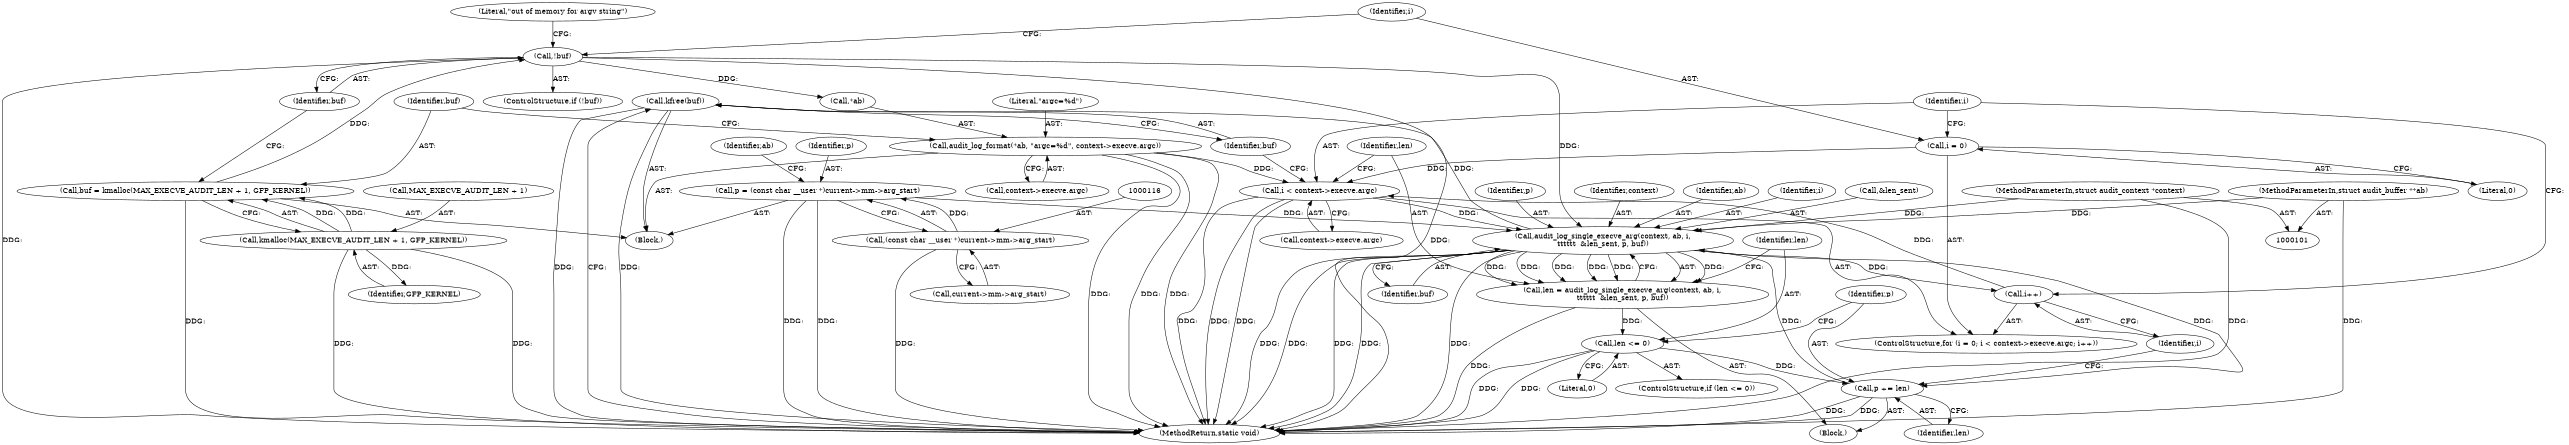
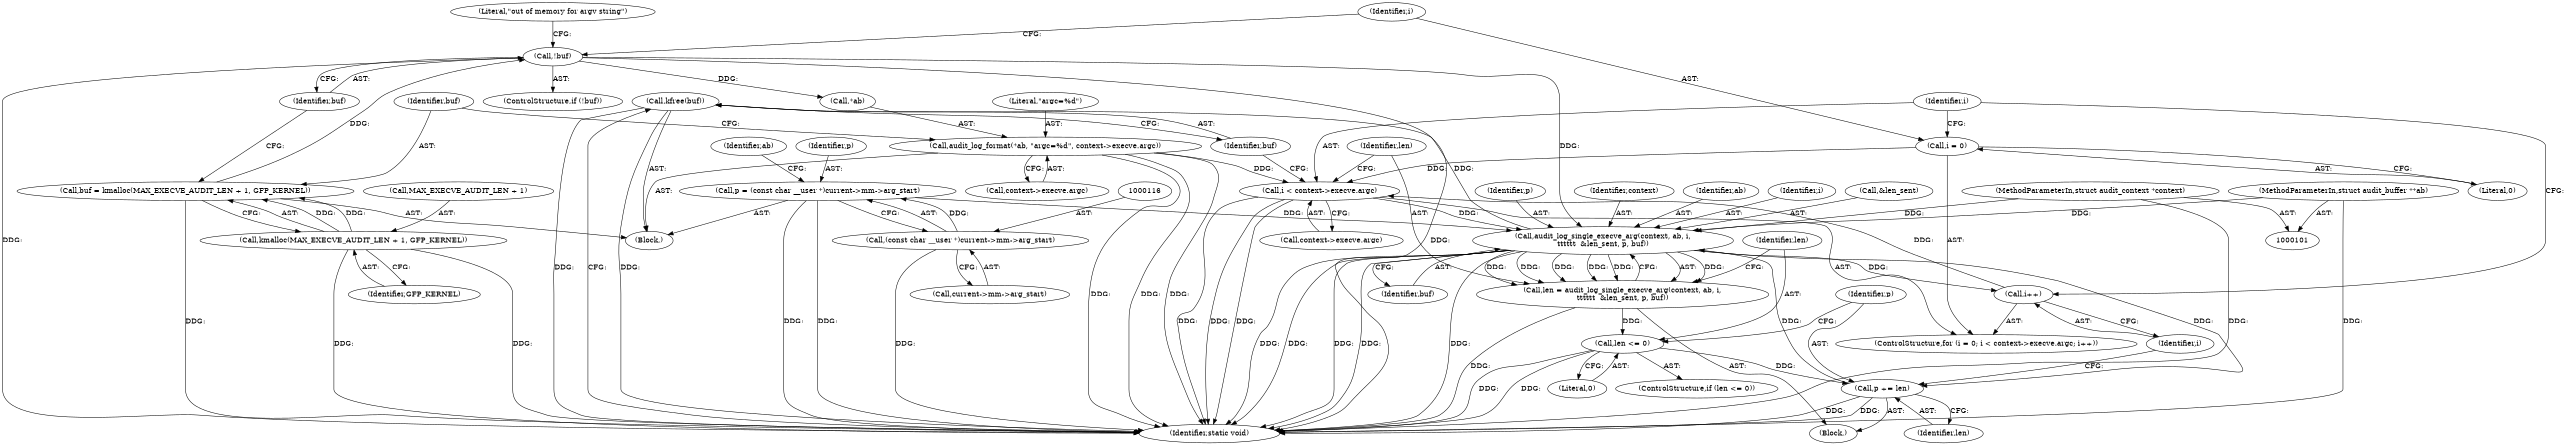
edge "(Call,kmalloc(MAX_EXECVE_AUDIT_LEN + 1, GFP_KERNEL))" -> "(Identifier,GFP_KERNEL)": label "DDG: " -> "CFG: "
node "(MethodReturn,static void)": label "(MethodReturn,static void)" -> "(Identifier,static void)"
